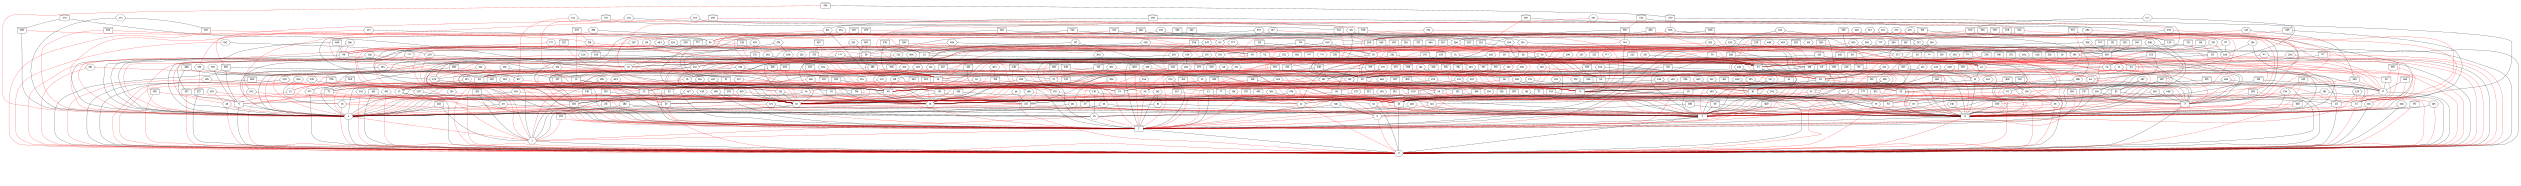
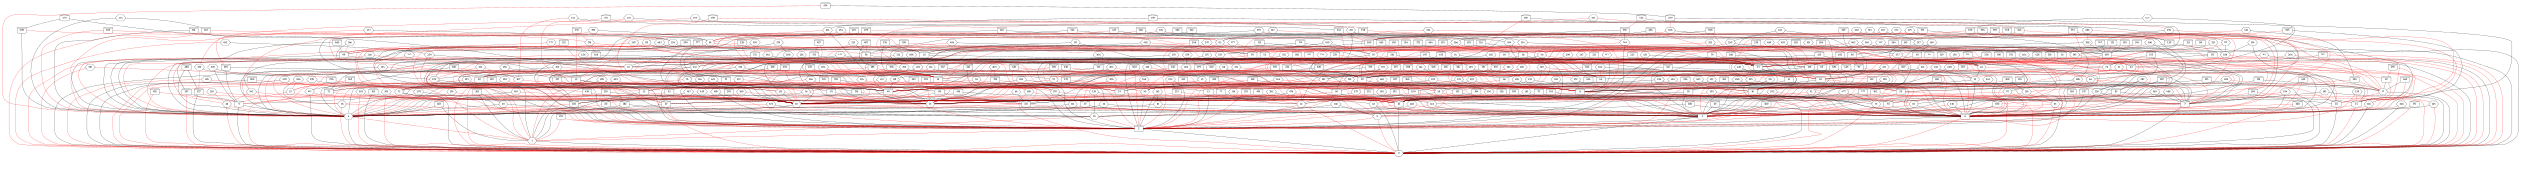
node "161": added
edge "120" -- "109": now "120" -- "98"
edge "488" -- "90": now "488" -- "327"
edge "262" -- "47": color black -> red
